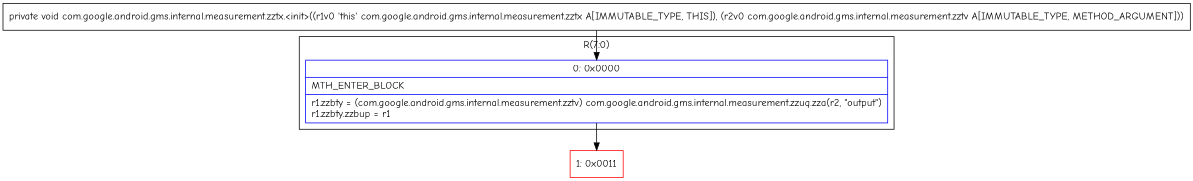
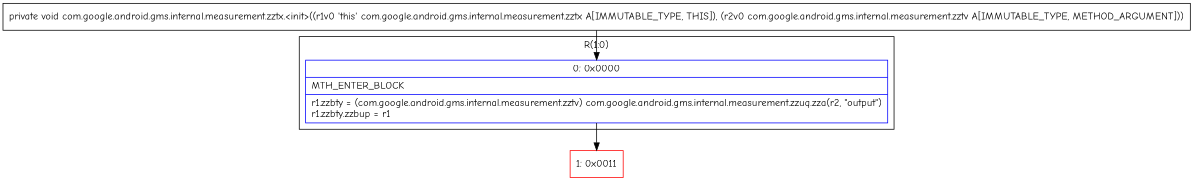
cluster "R(7:0)": label "R(7:0)" -> "R(1:0)"
